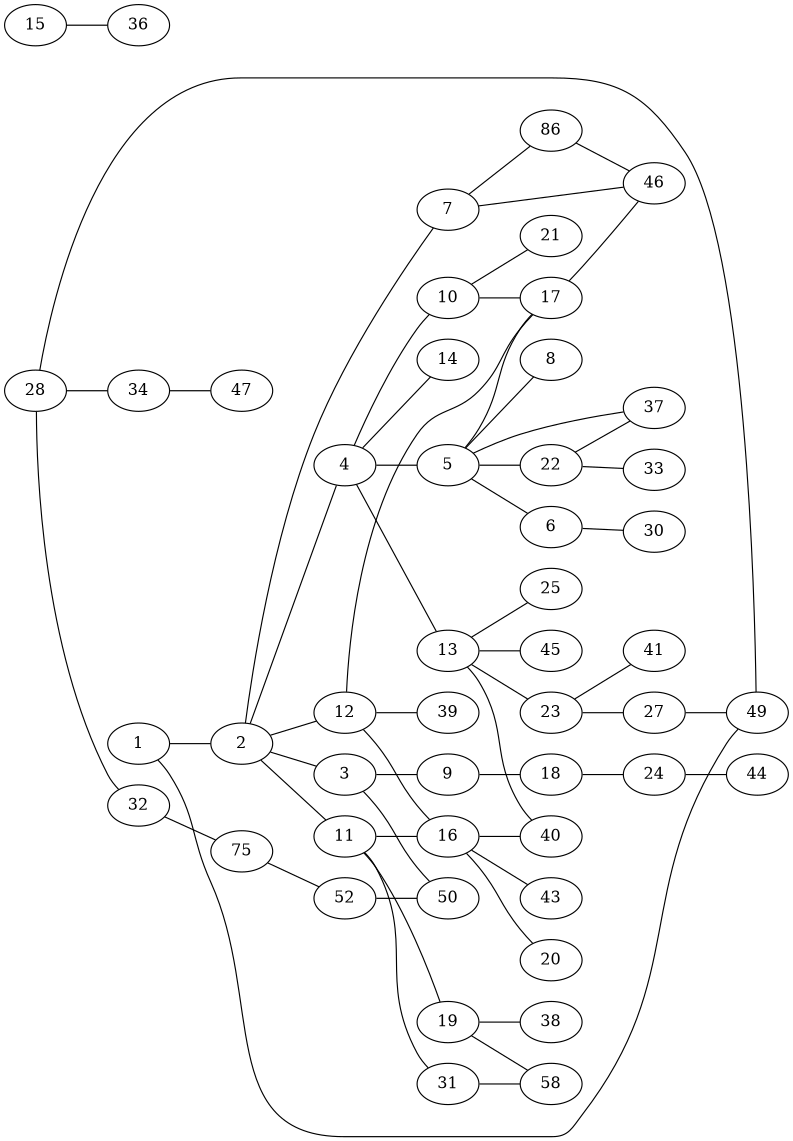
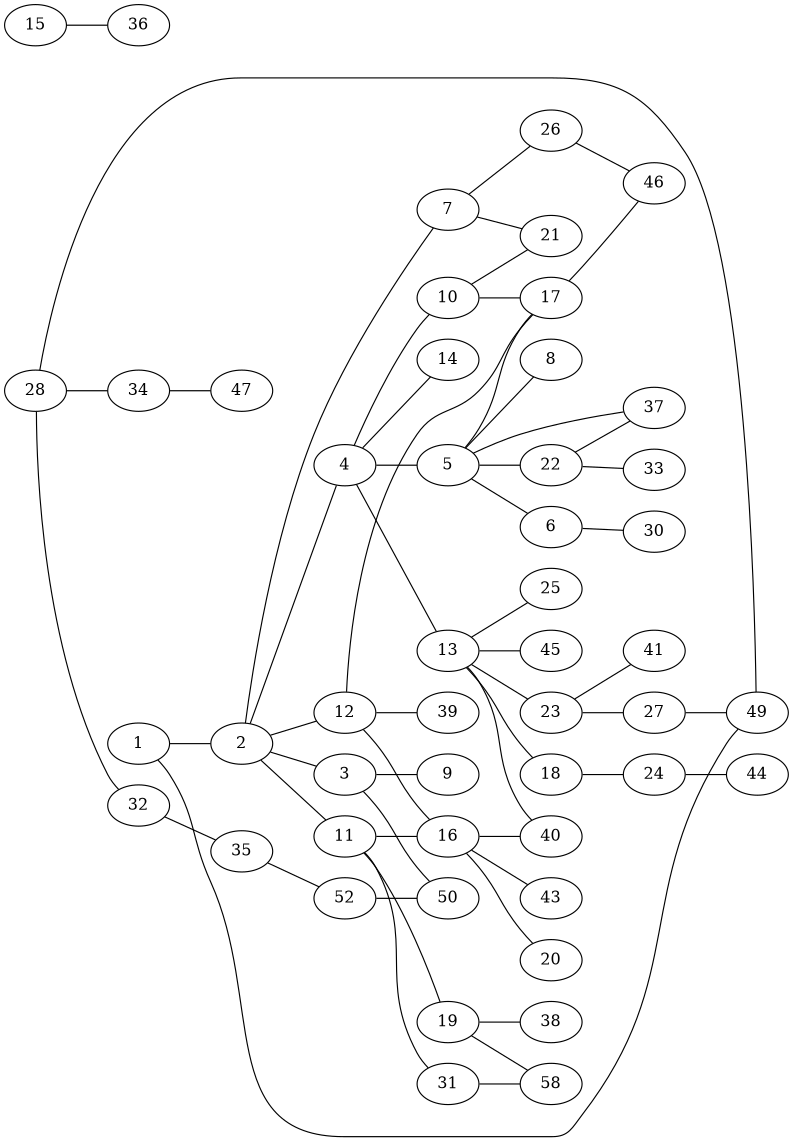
node "86": label "86" -> "26"
edge "46" -- "7": now "21" -- "7"
edge "9" -- "18": now "13" -- "18"
node "75": label "75" -> "35"
